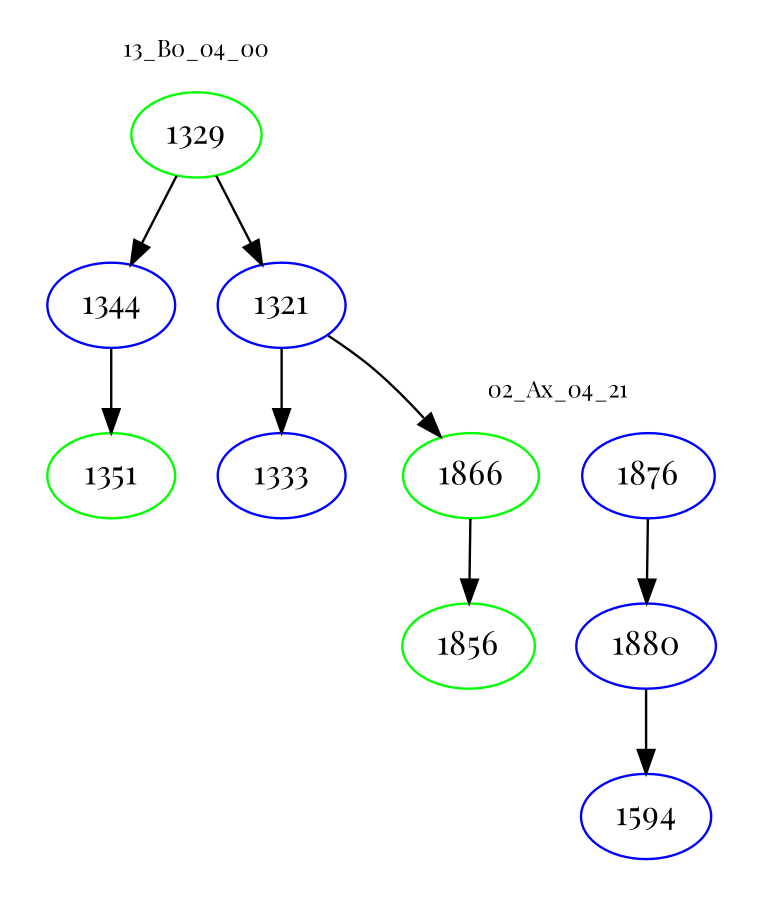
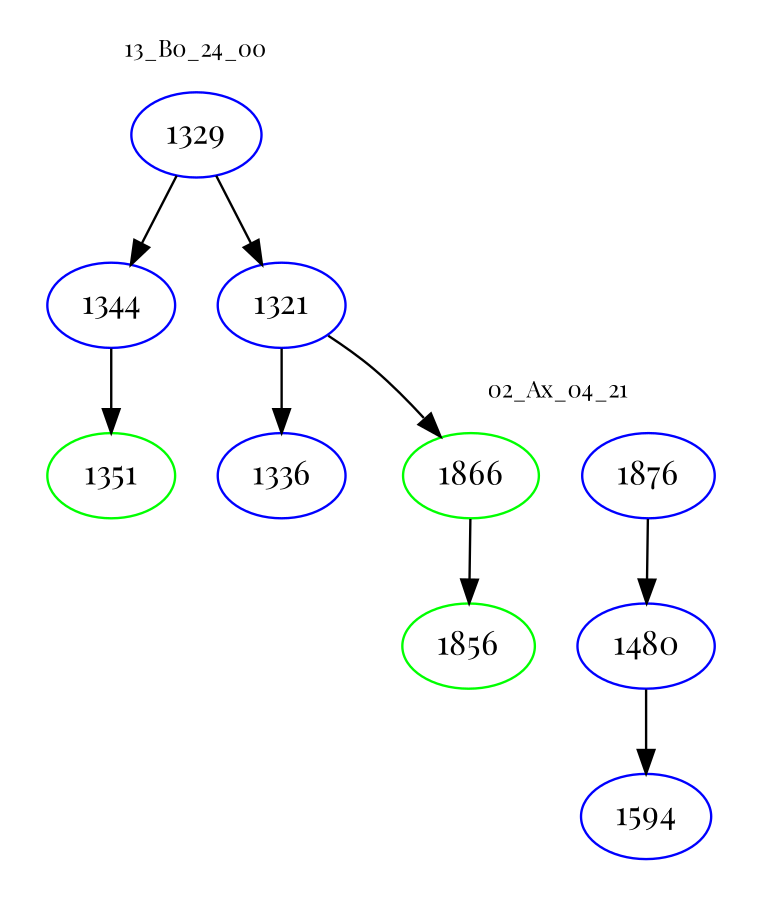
cluster "13_B0_04_00": label "13_B0_04_00" -> "13_B0_24_00"
node "1329": color green -> blue
node "1333": label "1333" -> "1336"
node "1880": label "1880" -> "1480"
